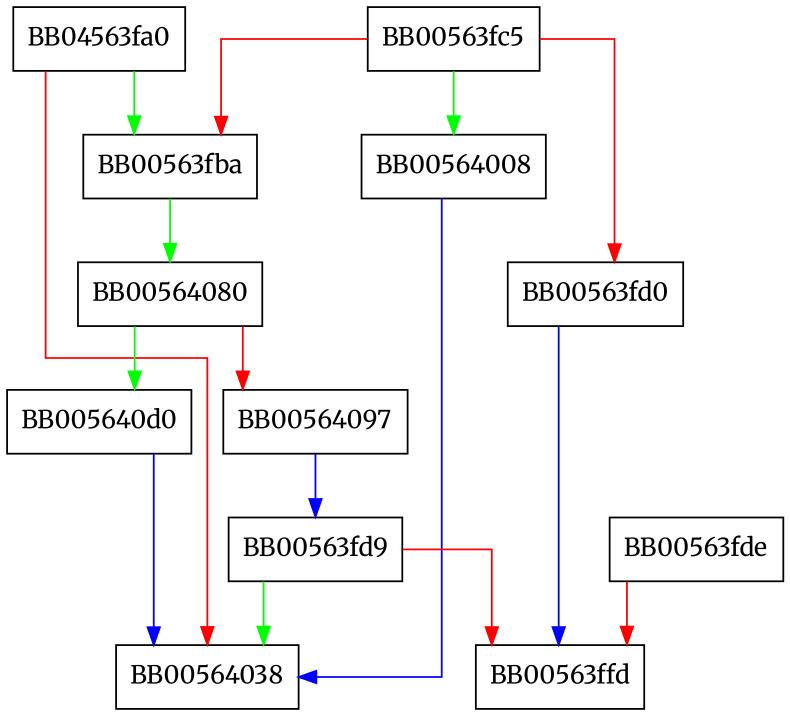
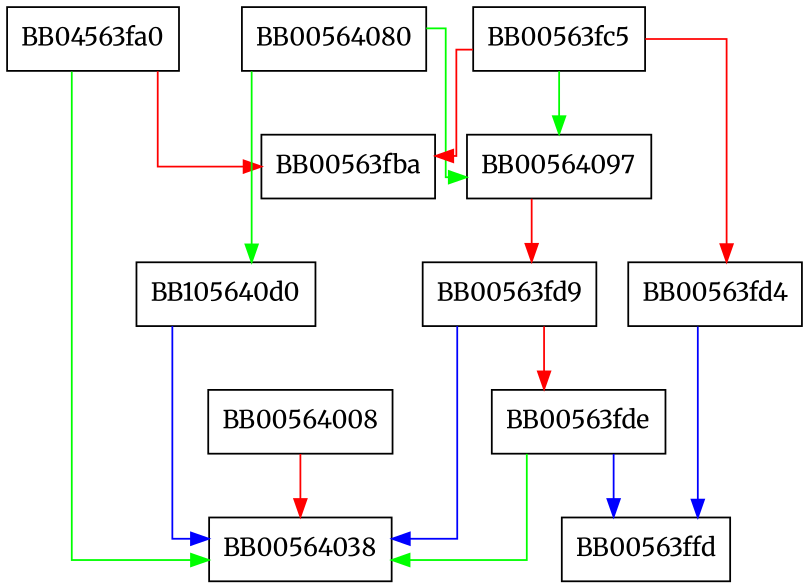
edge "BB04563fa0" -> "BB00563fba": color green -> red
edge "BB00563fc5" -> "BB00564008": now "BB00563fc5" -> "BB00564097"
edge "BB00563fba" -> "BB00564080": removed
node "BB00563fd0": label "BB00563fd0" -> "BB00563fd4"
edge "BB00564080" -> "BB00564097": color red -> green
edge "BB04563fa0" -> "BB00564038": color red -> green
node "BB005640d0": label "BB005640d0" -> "BB105640d0"
edge "BB00564097" -> "BB00563fd9": color blue -> red
edge "BB00564008" -> "BB00564038": color blue -> red
edge "BB00563fd9" -> "BB00563ffd": now "BB00563fd9" -> "BB00563fde"
edge "BB00563fde" -> "BB00564038": added
edge "BB00563fd9" -> "BB00564038": color green -> blue
edge "BB00563fde" -> "BB00563ffd": color red -> blue
